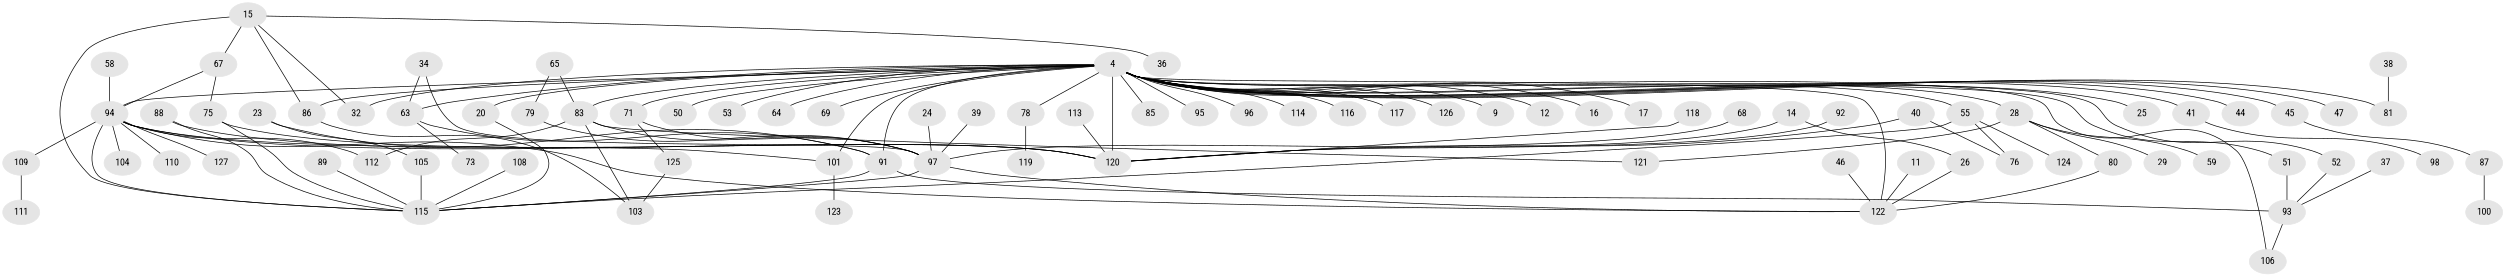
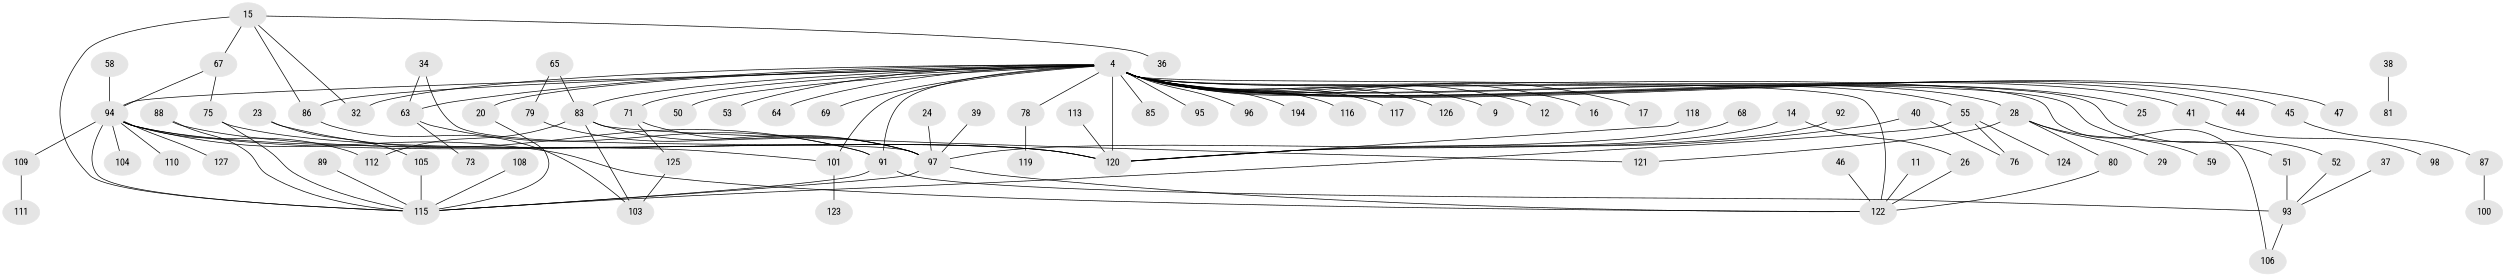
edge "4" -- "81": removed
node "114": label "114" -> "194"
